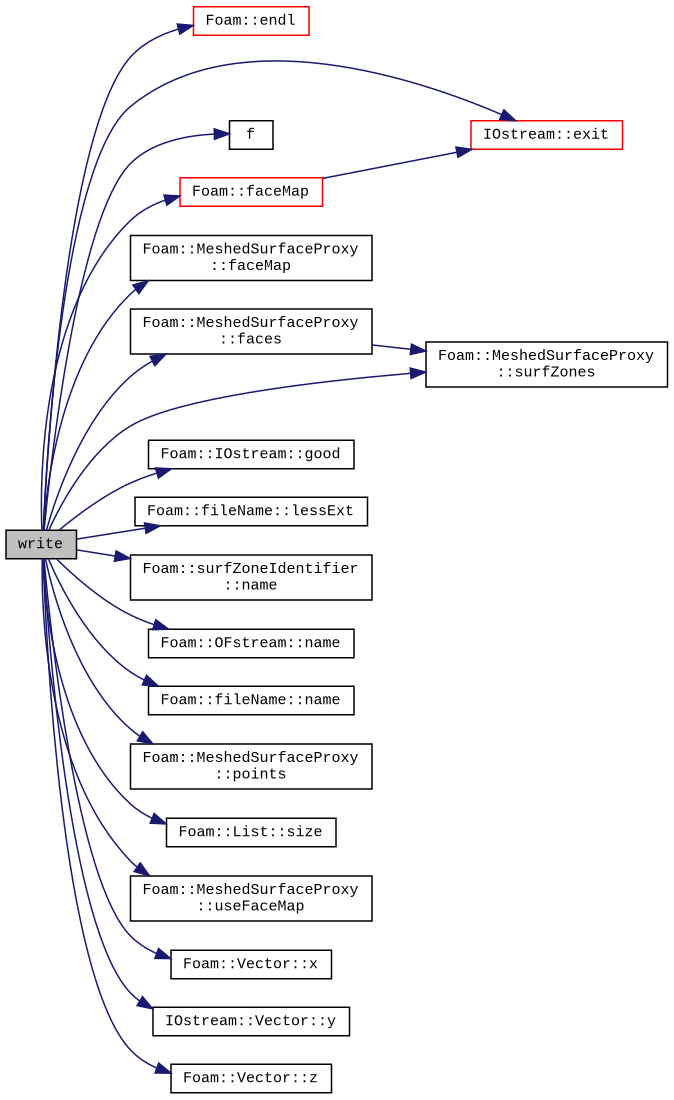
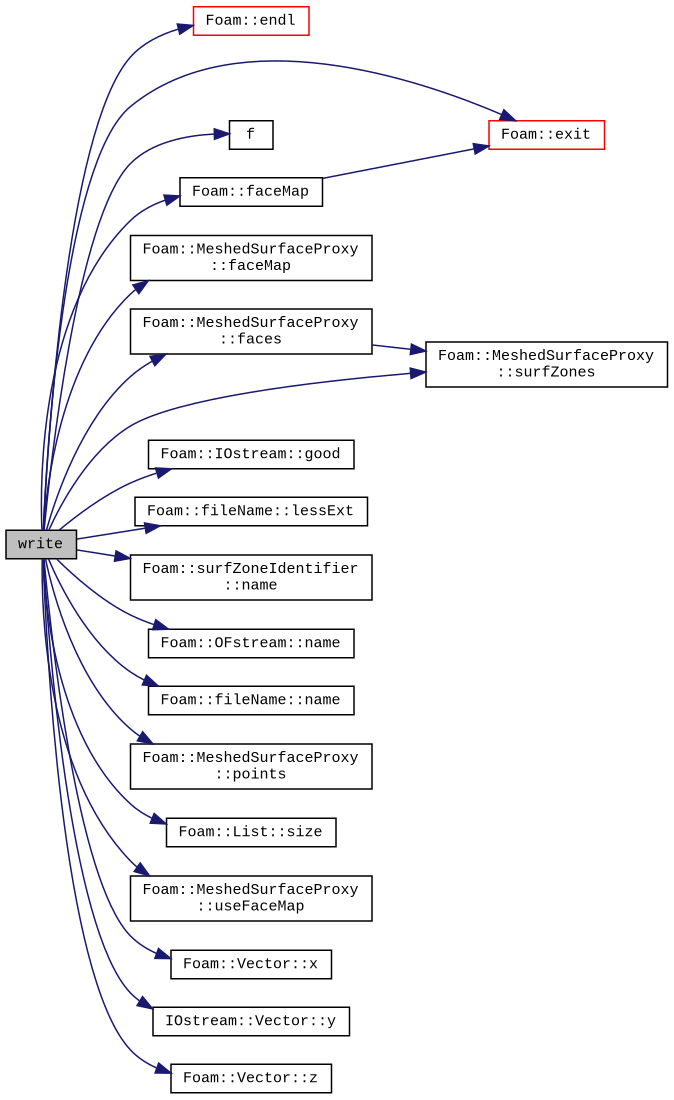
node "IOstream::exit": label "IOstream::exit" -> "Foam::exit"
node "Foam::faceMap": color red -> black
